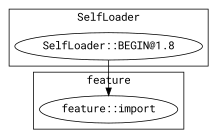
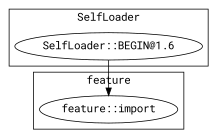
node "SelfLoader::BEGIN@1.8": label "SelfLoader::BEGIN@1.8" -> "SelfLoader::BEGIN@1.6"
